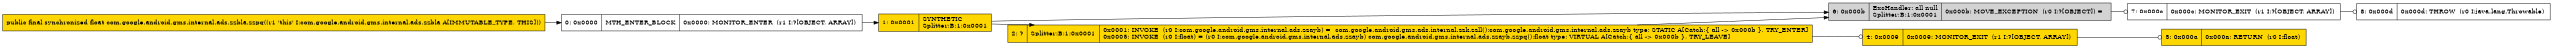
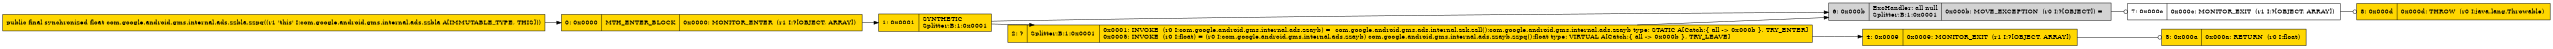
node "8: 0x000d": fillcolor white -> gold
node "0: 0x0000": fillcolor white -> gold
edge "2: ?" -> "4: 0x0009": arrowhead odot -> normal
